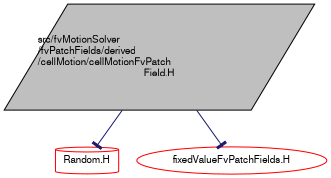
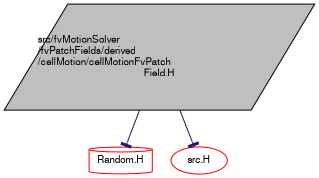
node "fixedValueFvPatchFields.H": label "fixedValueFvPatchFields.H" -> "src.H"
